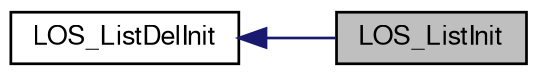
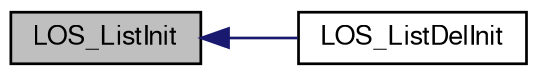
edge "LOS_ListInit" -> "LOS_ListDelInit": reversed
